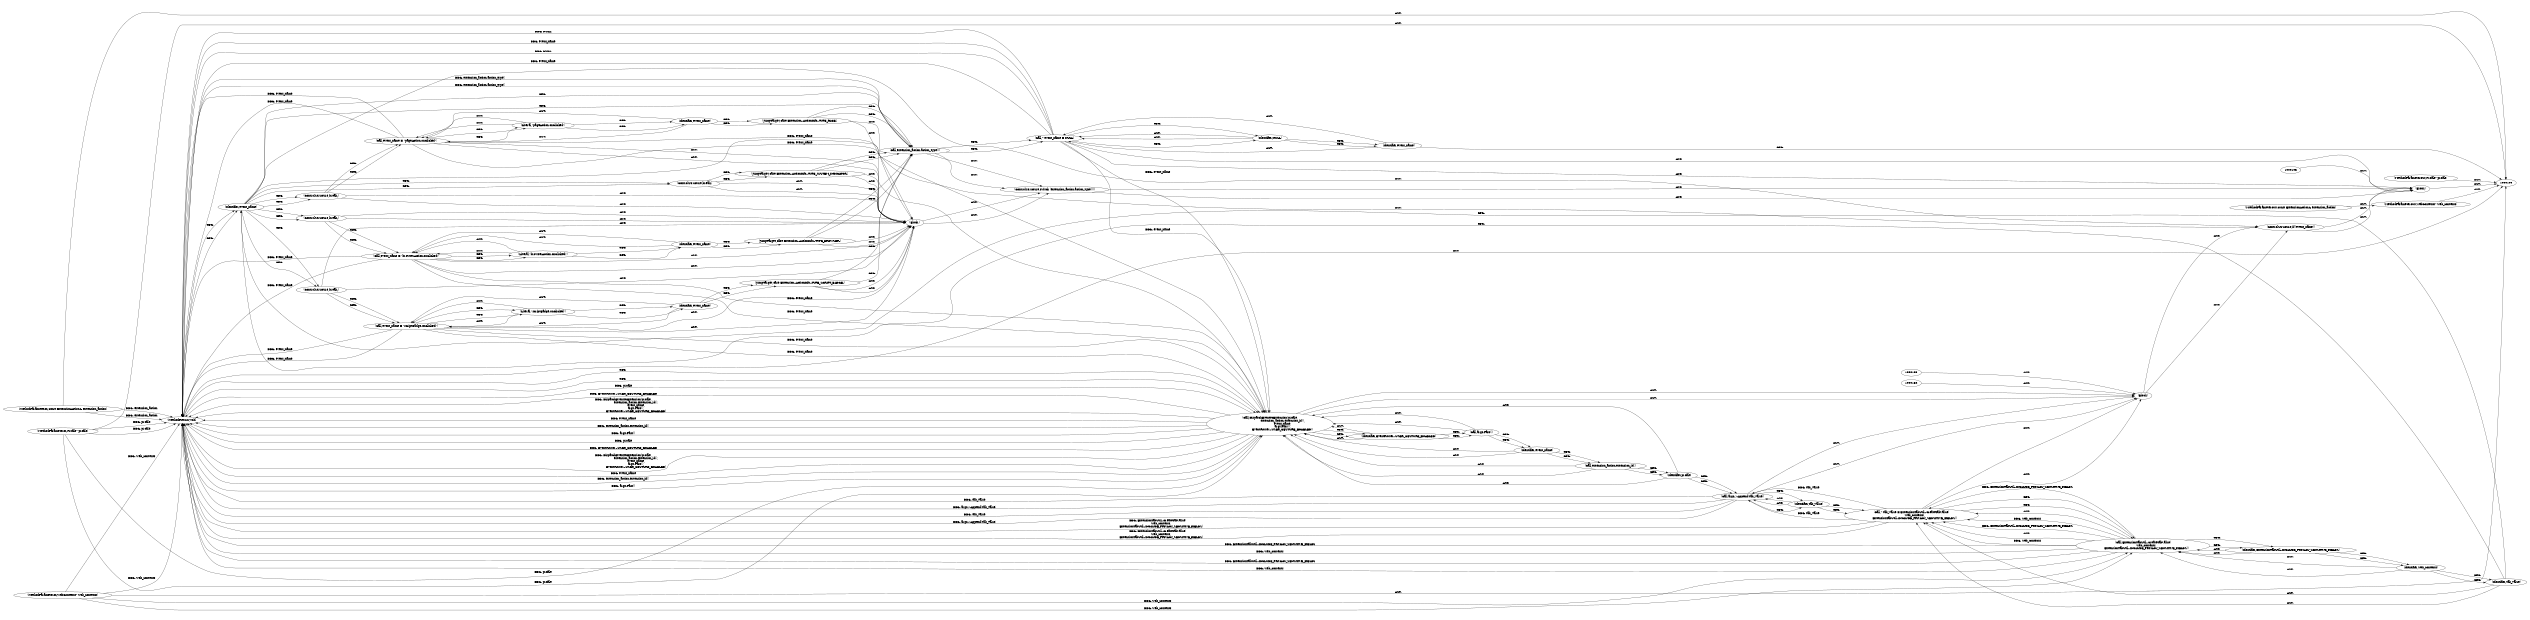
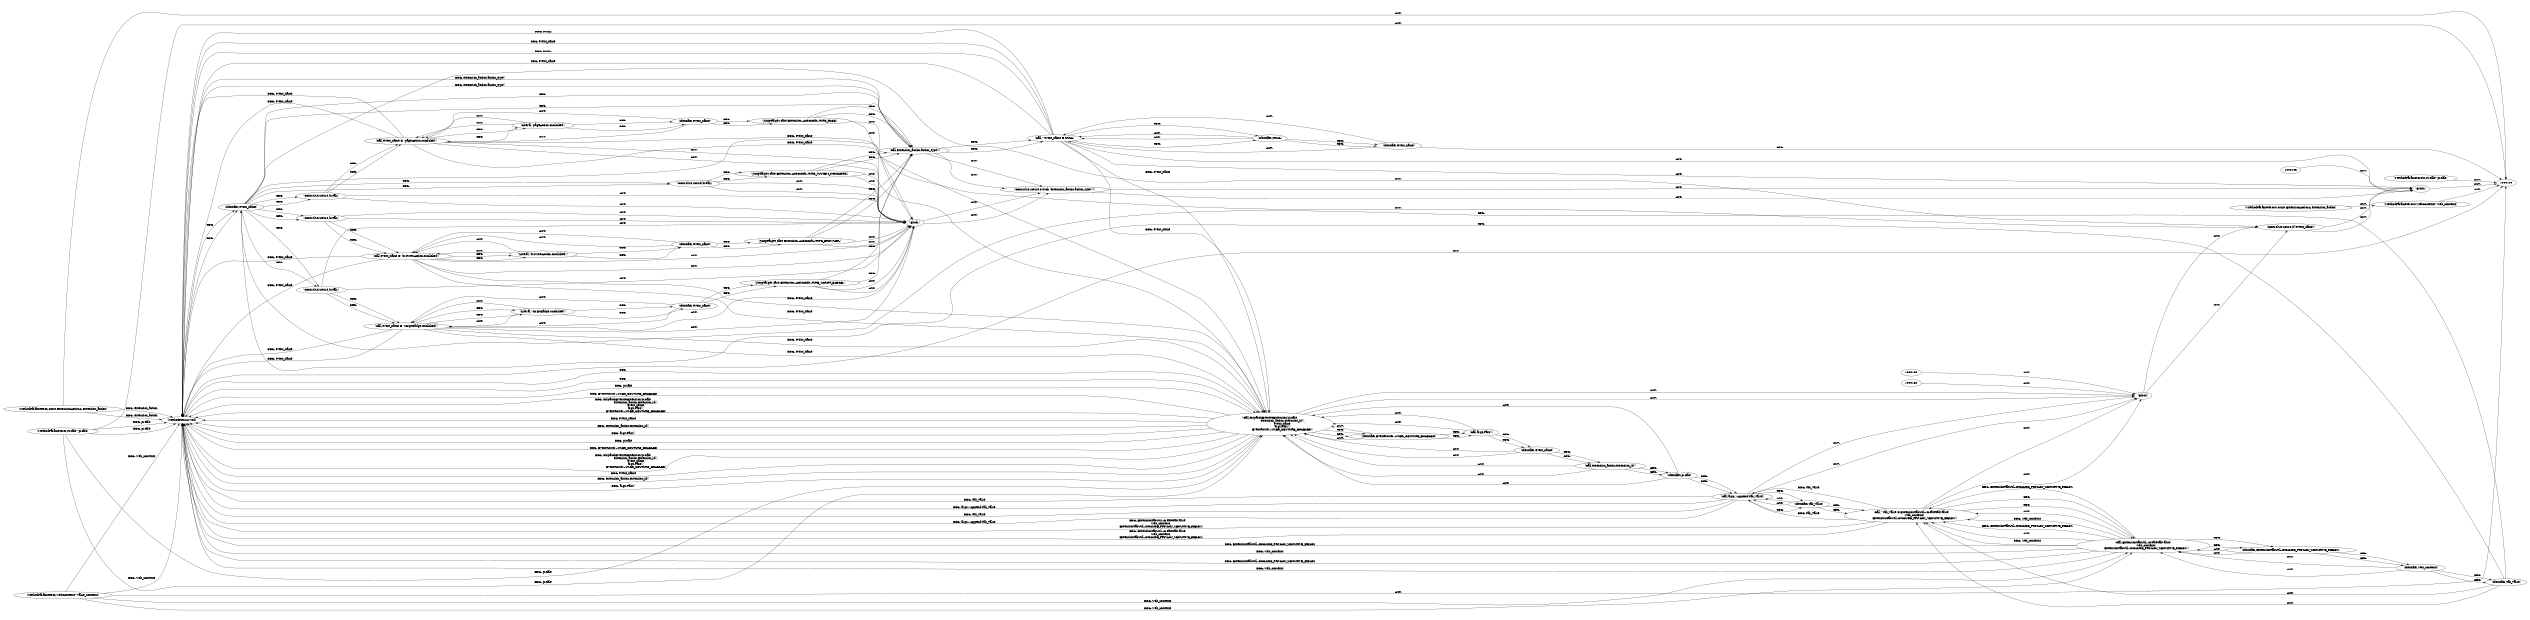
node "(MethodParameterIn,WebContents* web_contents)": label "(MethodParameterIn,WebContents* web_contents)" -> "(MethodParameterIn,WebContents* value_contents)"
